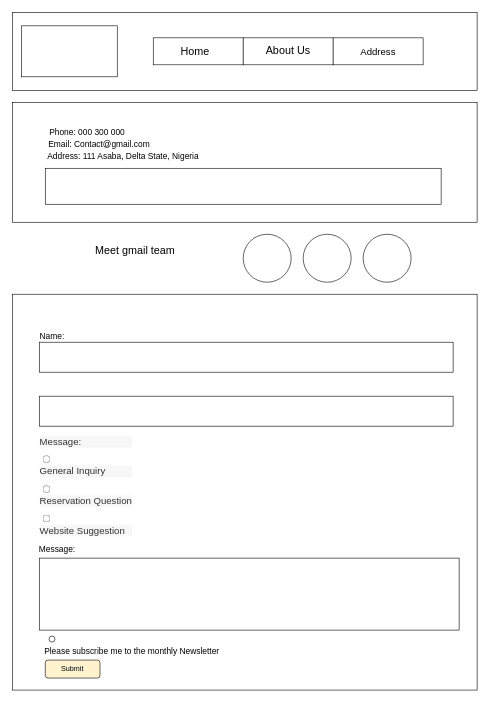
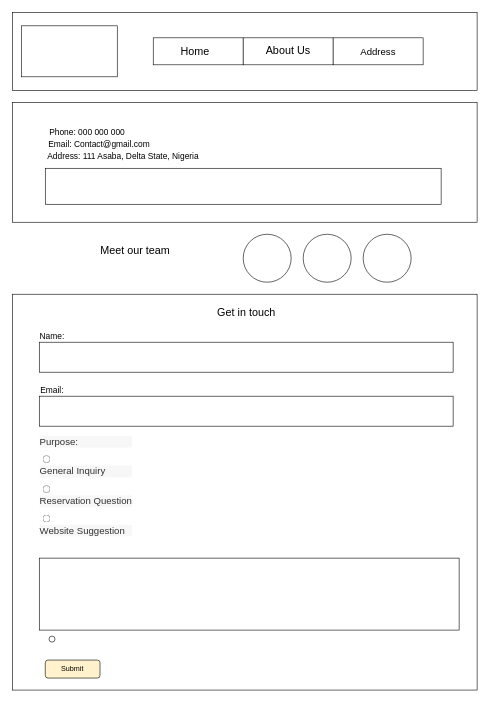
node "Phone: 000 300 000": label "Phone: 000 300 000" -> "Phone: 000 000 000"
node "Meet gmail team": label "Meet gmail team" -> "Meet our team"
node "Get in touch": added
node "Email:": added
node "Message:General InquiryReservation QuestionWebsite Suggestion": label "Message:General InquiryReservation QuestionWebsite Suggestion" -> "Purpose:General InquiryReservation QuestionWebsite Suggestion"
node "Message:": removed
node "Please subscribe me to the monthly Newsletter": removed
